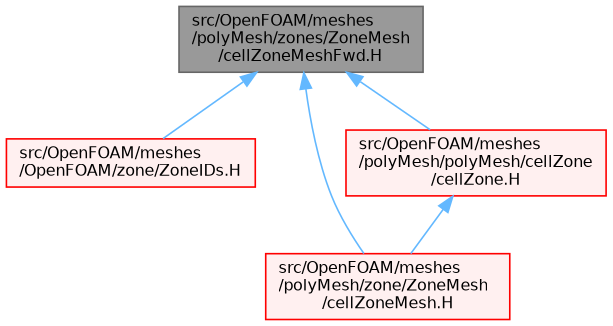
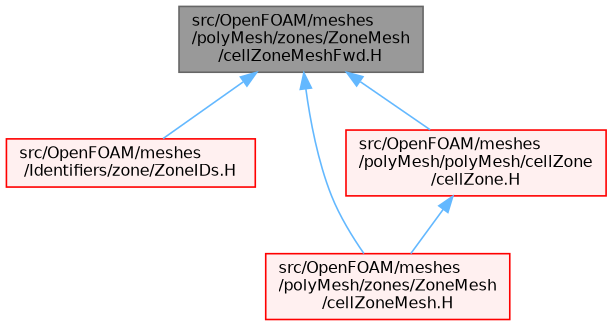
node "src/OpenFOAM/meshes /OpenFOAM/zone/ZoneIDs.H": label "src/OpenFOAM/meshes /OpenFOAM/zone/ZoneIDs.H" -> "src/OpenFOAM/meshes /Identifiers/zone/ZoneIDs.H"
node "src/OpenFOAM/meshes /polyMesh/zone/ZoneMesh /cellZoneMesh.H": label "src/OpenFOAM/meshes /polyMesh/zone/ZoneMesh /cellZoneMesh.H" -> "src/OpenFOAM/meshes /polyMesh/zones/ZoneMesh /cellZoneMesh.H"
